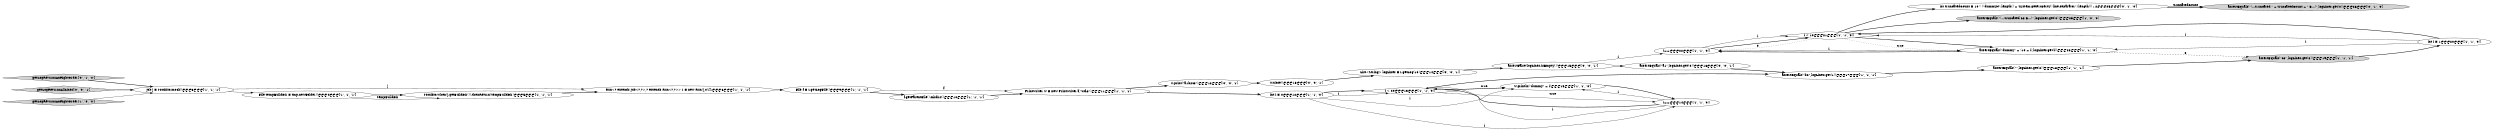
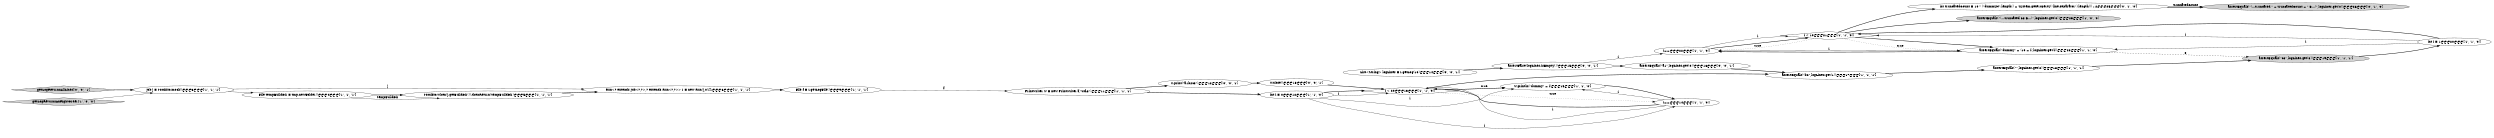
edge "i < 10@@@21@@@['1', '1', '0']" -> "i++@@@22@@@['1', '1', '0']": label "0" -> "true"
node "getLogReturnsAnRightOrder['0', '1', '0']": removed
edge "w.close()@@@13@@@['0', '0', '1']" -> "List<String> logLines = r.getLog(10)@@@14@@@['0', '0', '1']": now "w.close()@@@13@@@['0', '0', '1']" -> "i < 20@@@13@@@['1', '1', '0']"
node "f.getParentFile().mkdirs()@@@10@@@['1', '1', '1']": removed
edge "i < 20@@@13@@@['1', '1', '0']" -> "i++@@@14@@@['1', '1', '0']": style solid -> dotted
